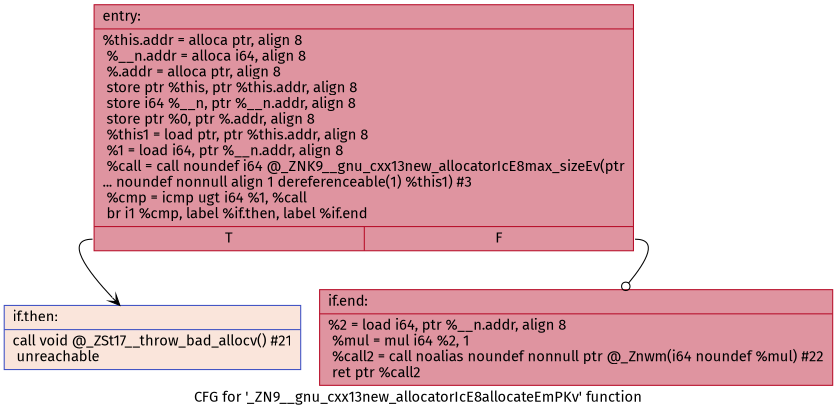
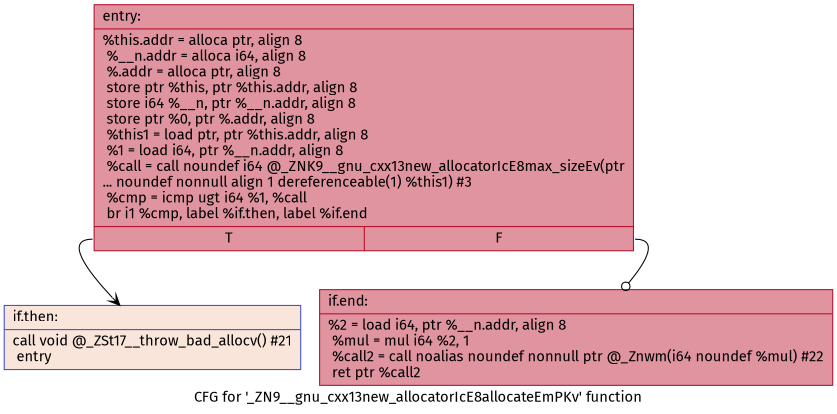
node "if.then:": text "unreachable" -> "entry"
